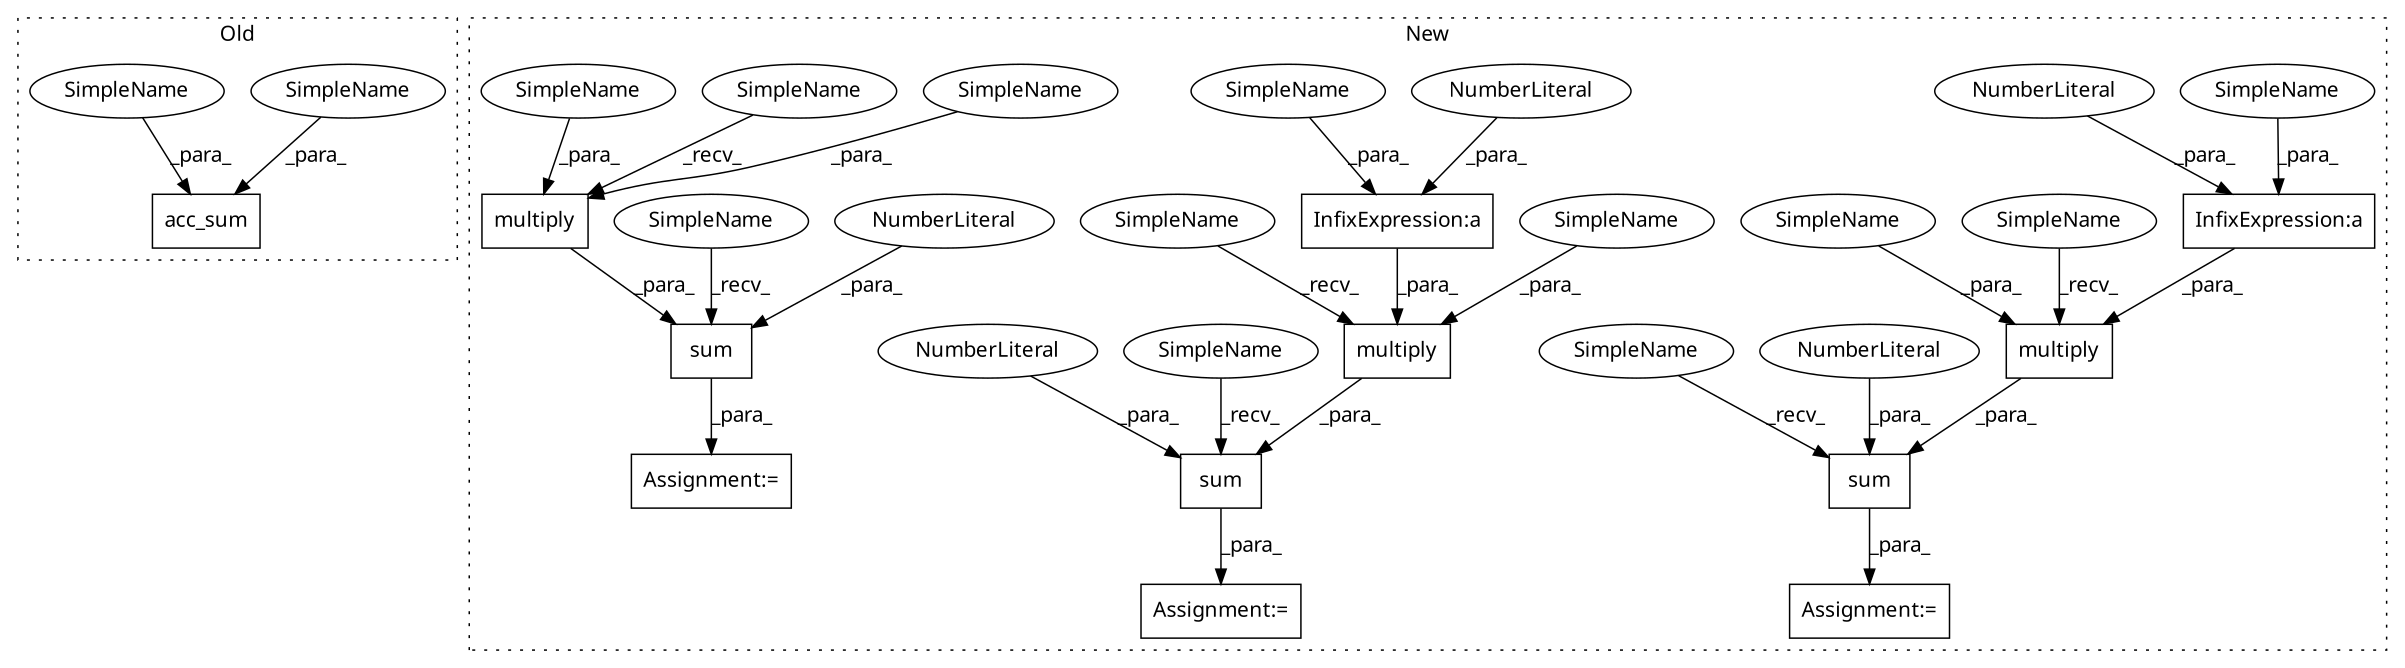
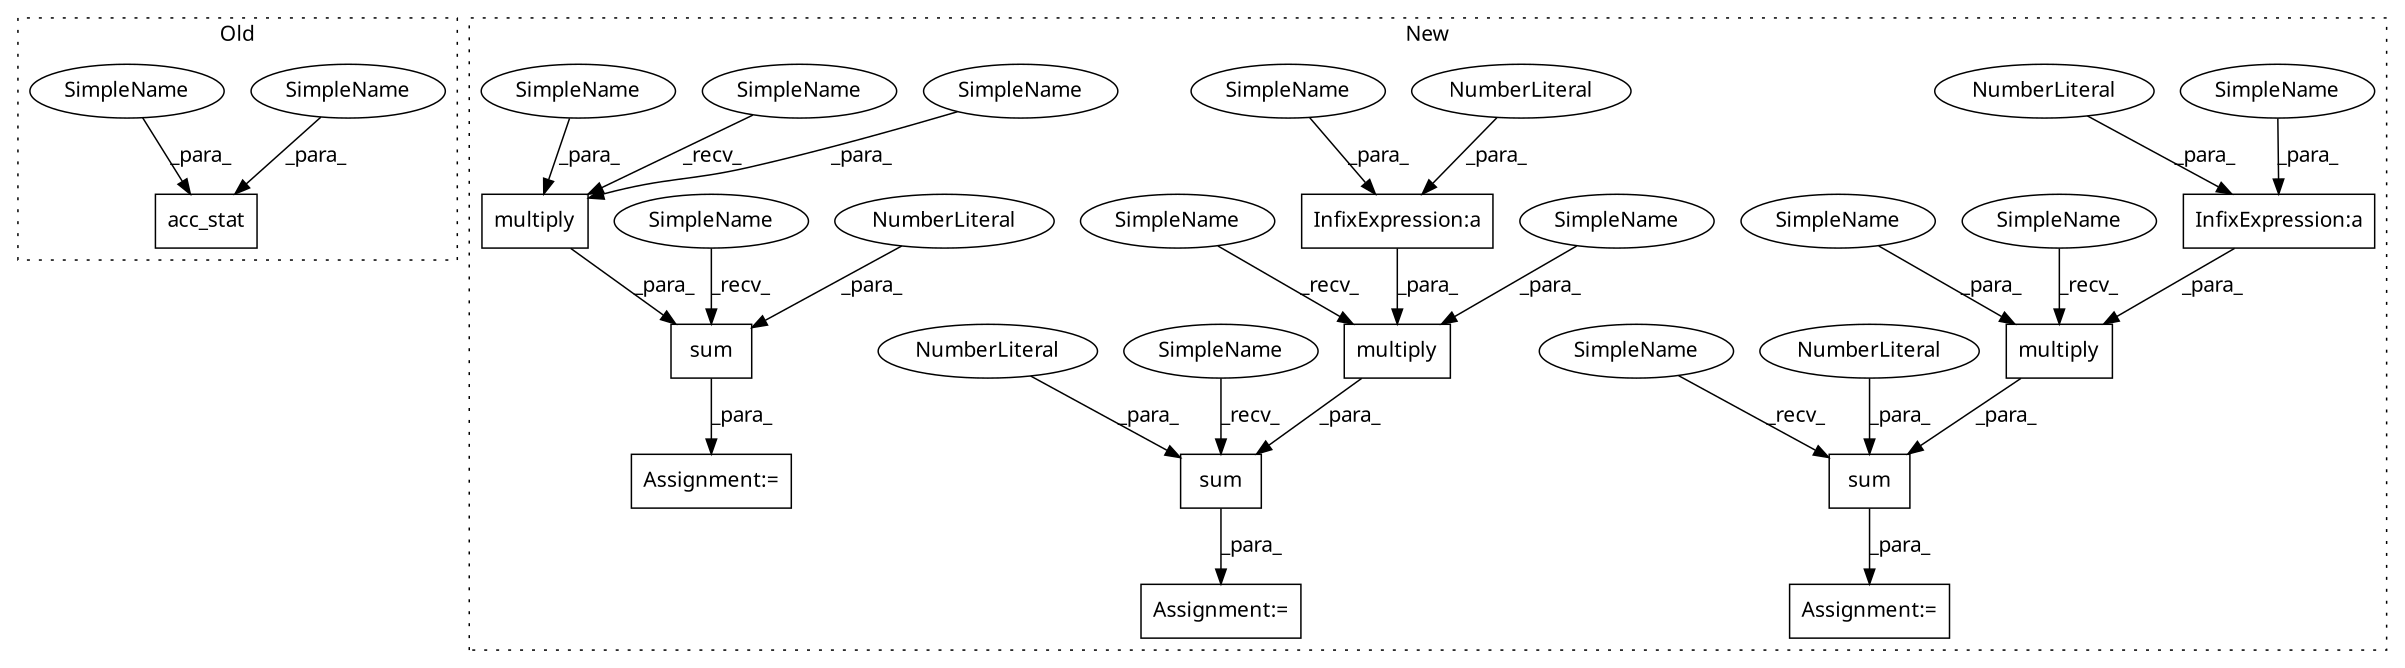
node "acc_sum": label "acc_sum" -> "acc_stat"
